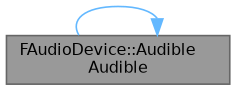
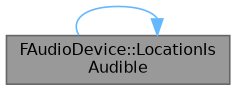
node "FAudioDevice::Audible Audible": label "FAudioDevice::Audible Audible" -> "FAudioDevice::LocationIs Audible"
